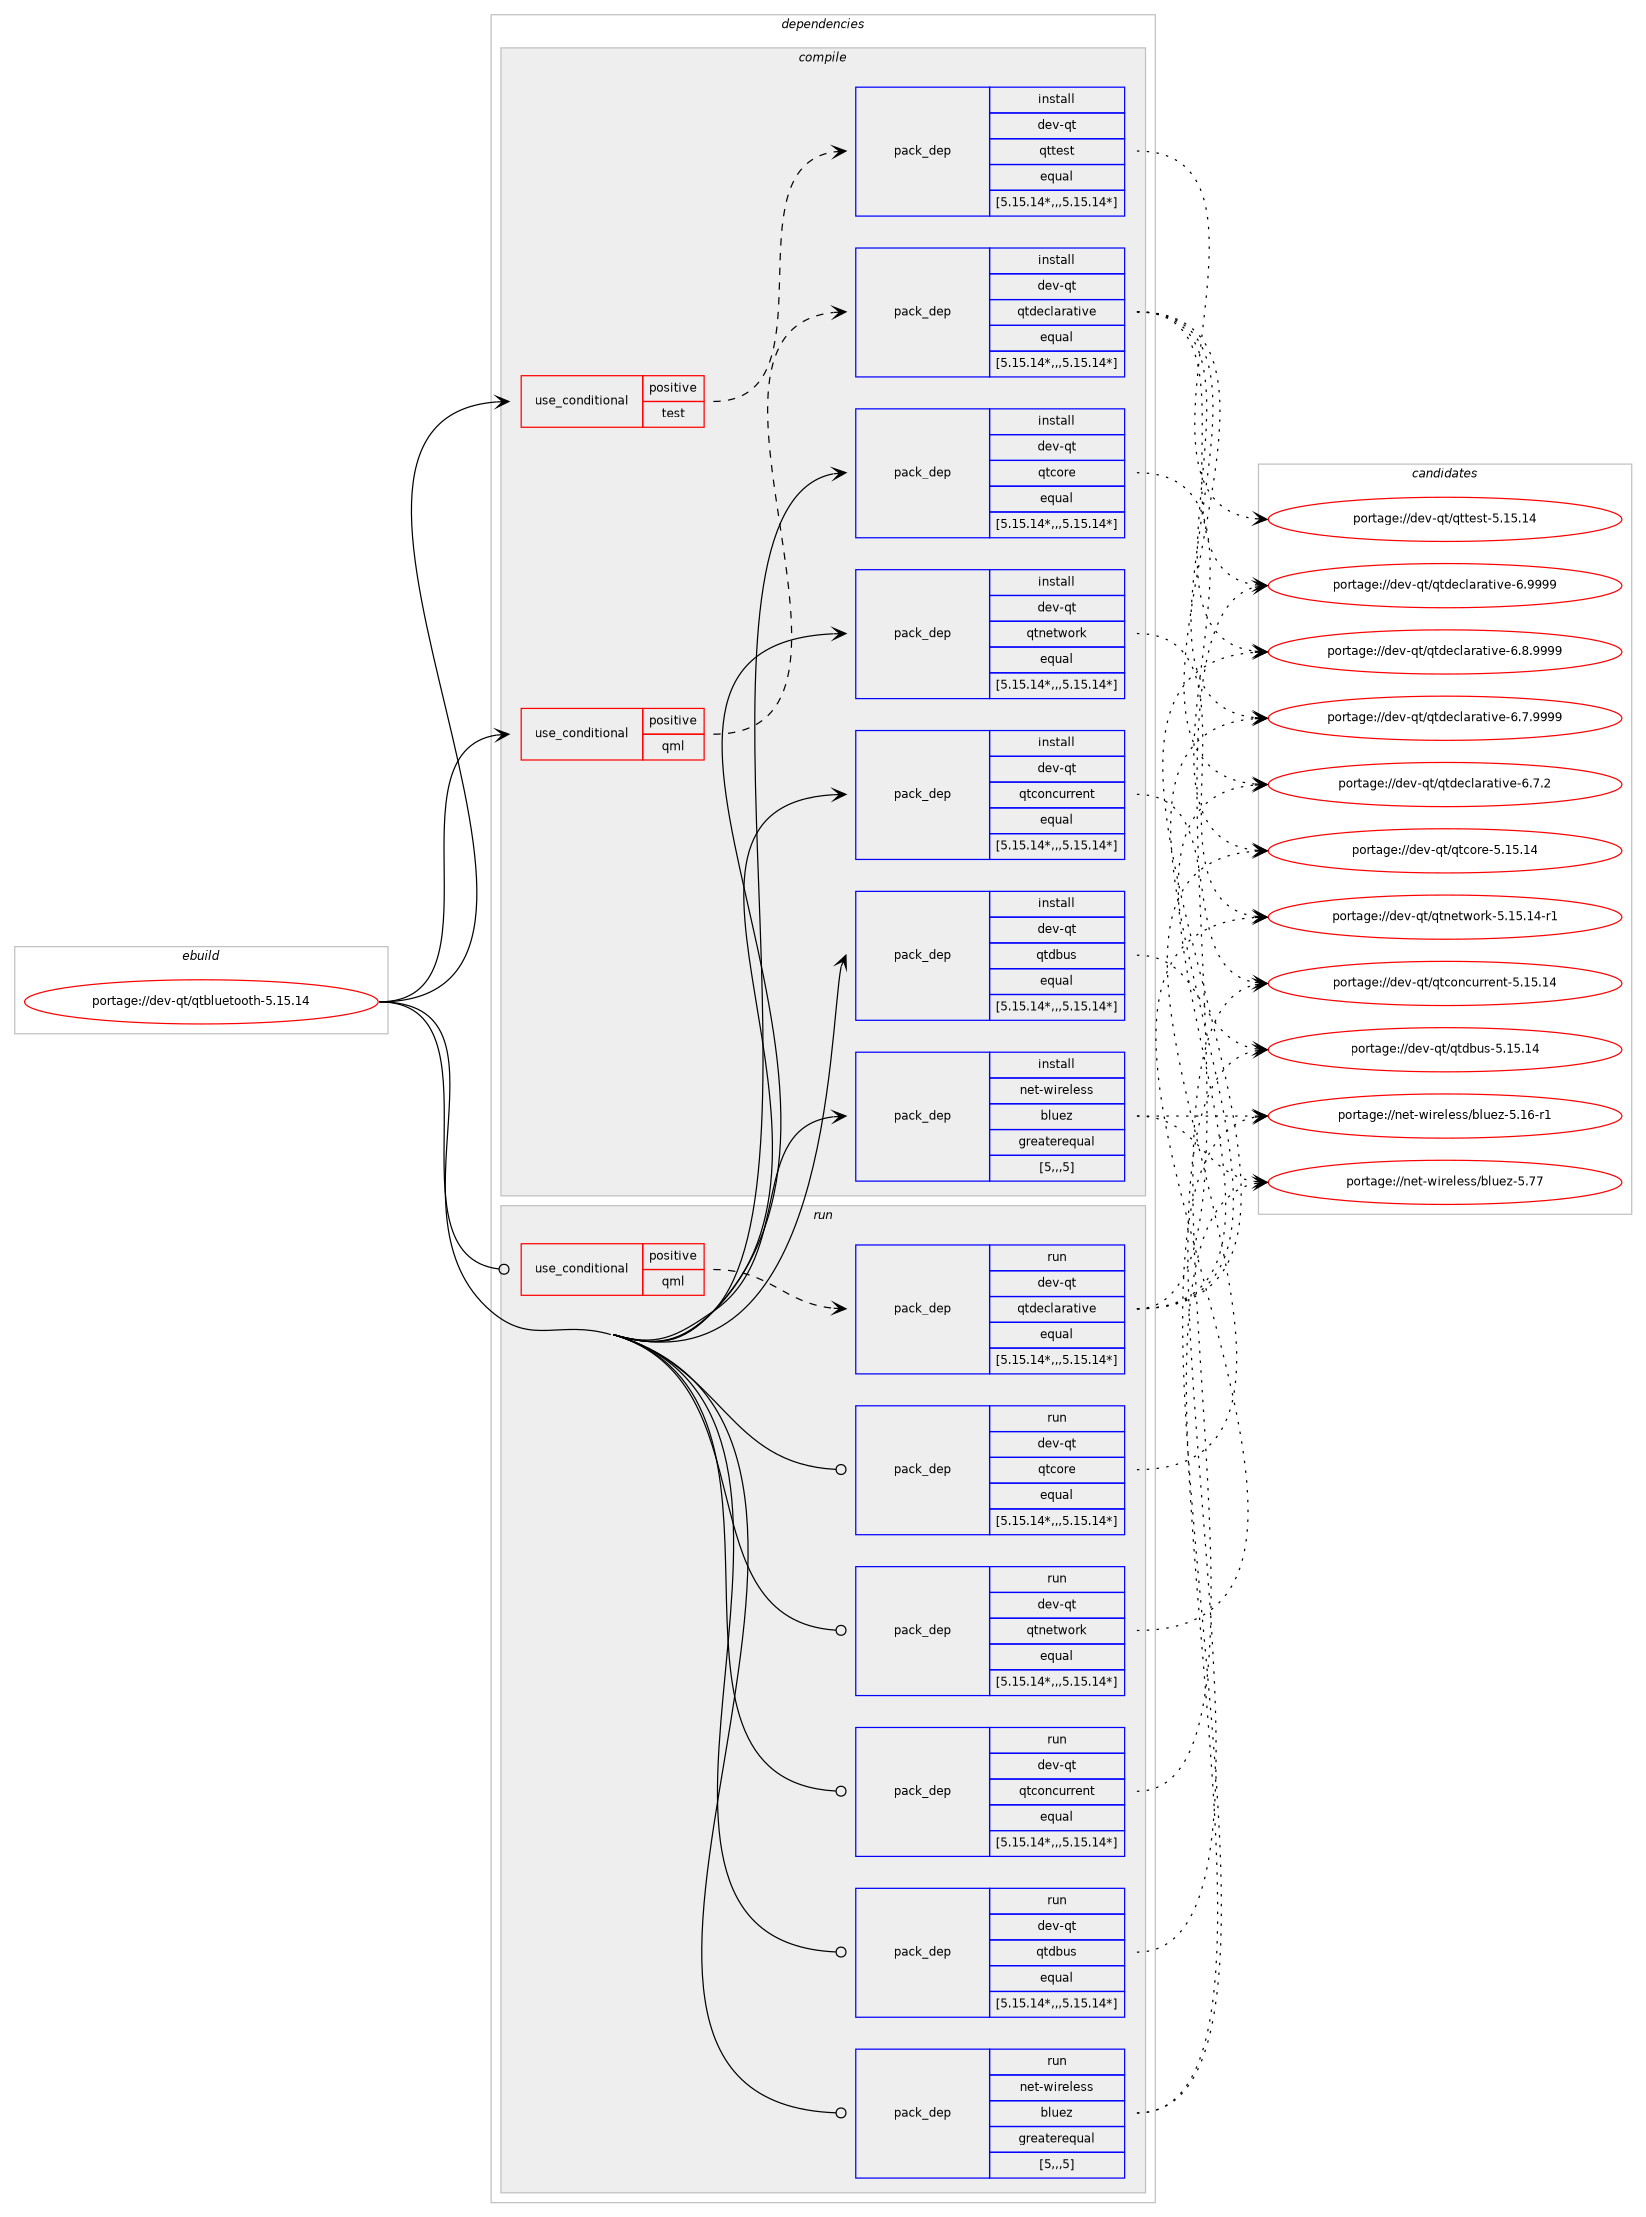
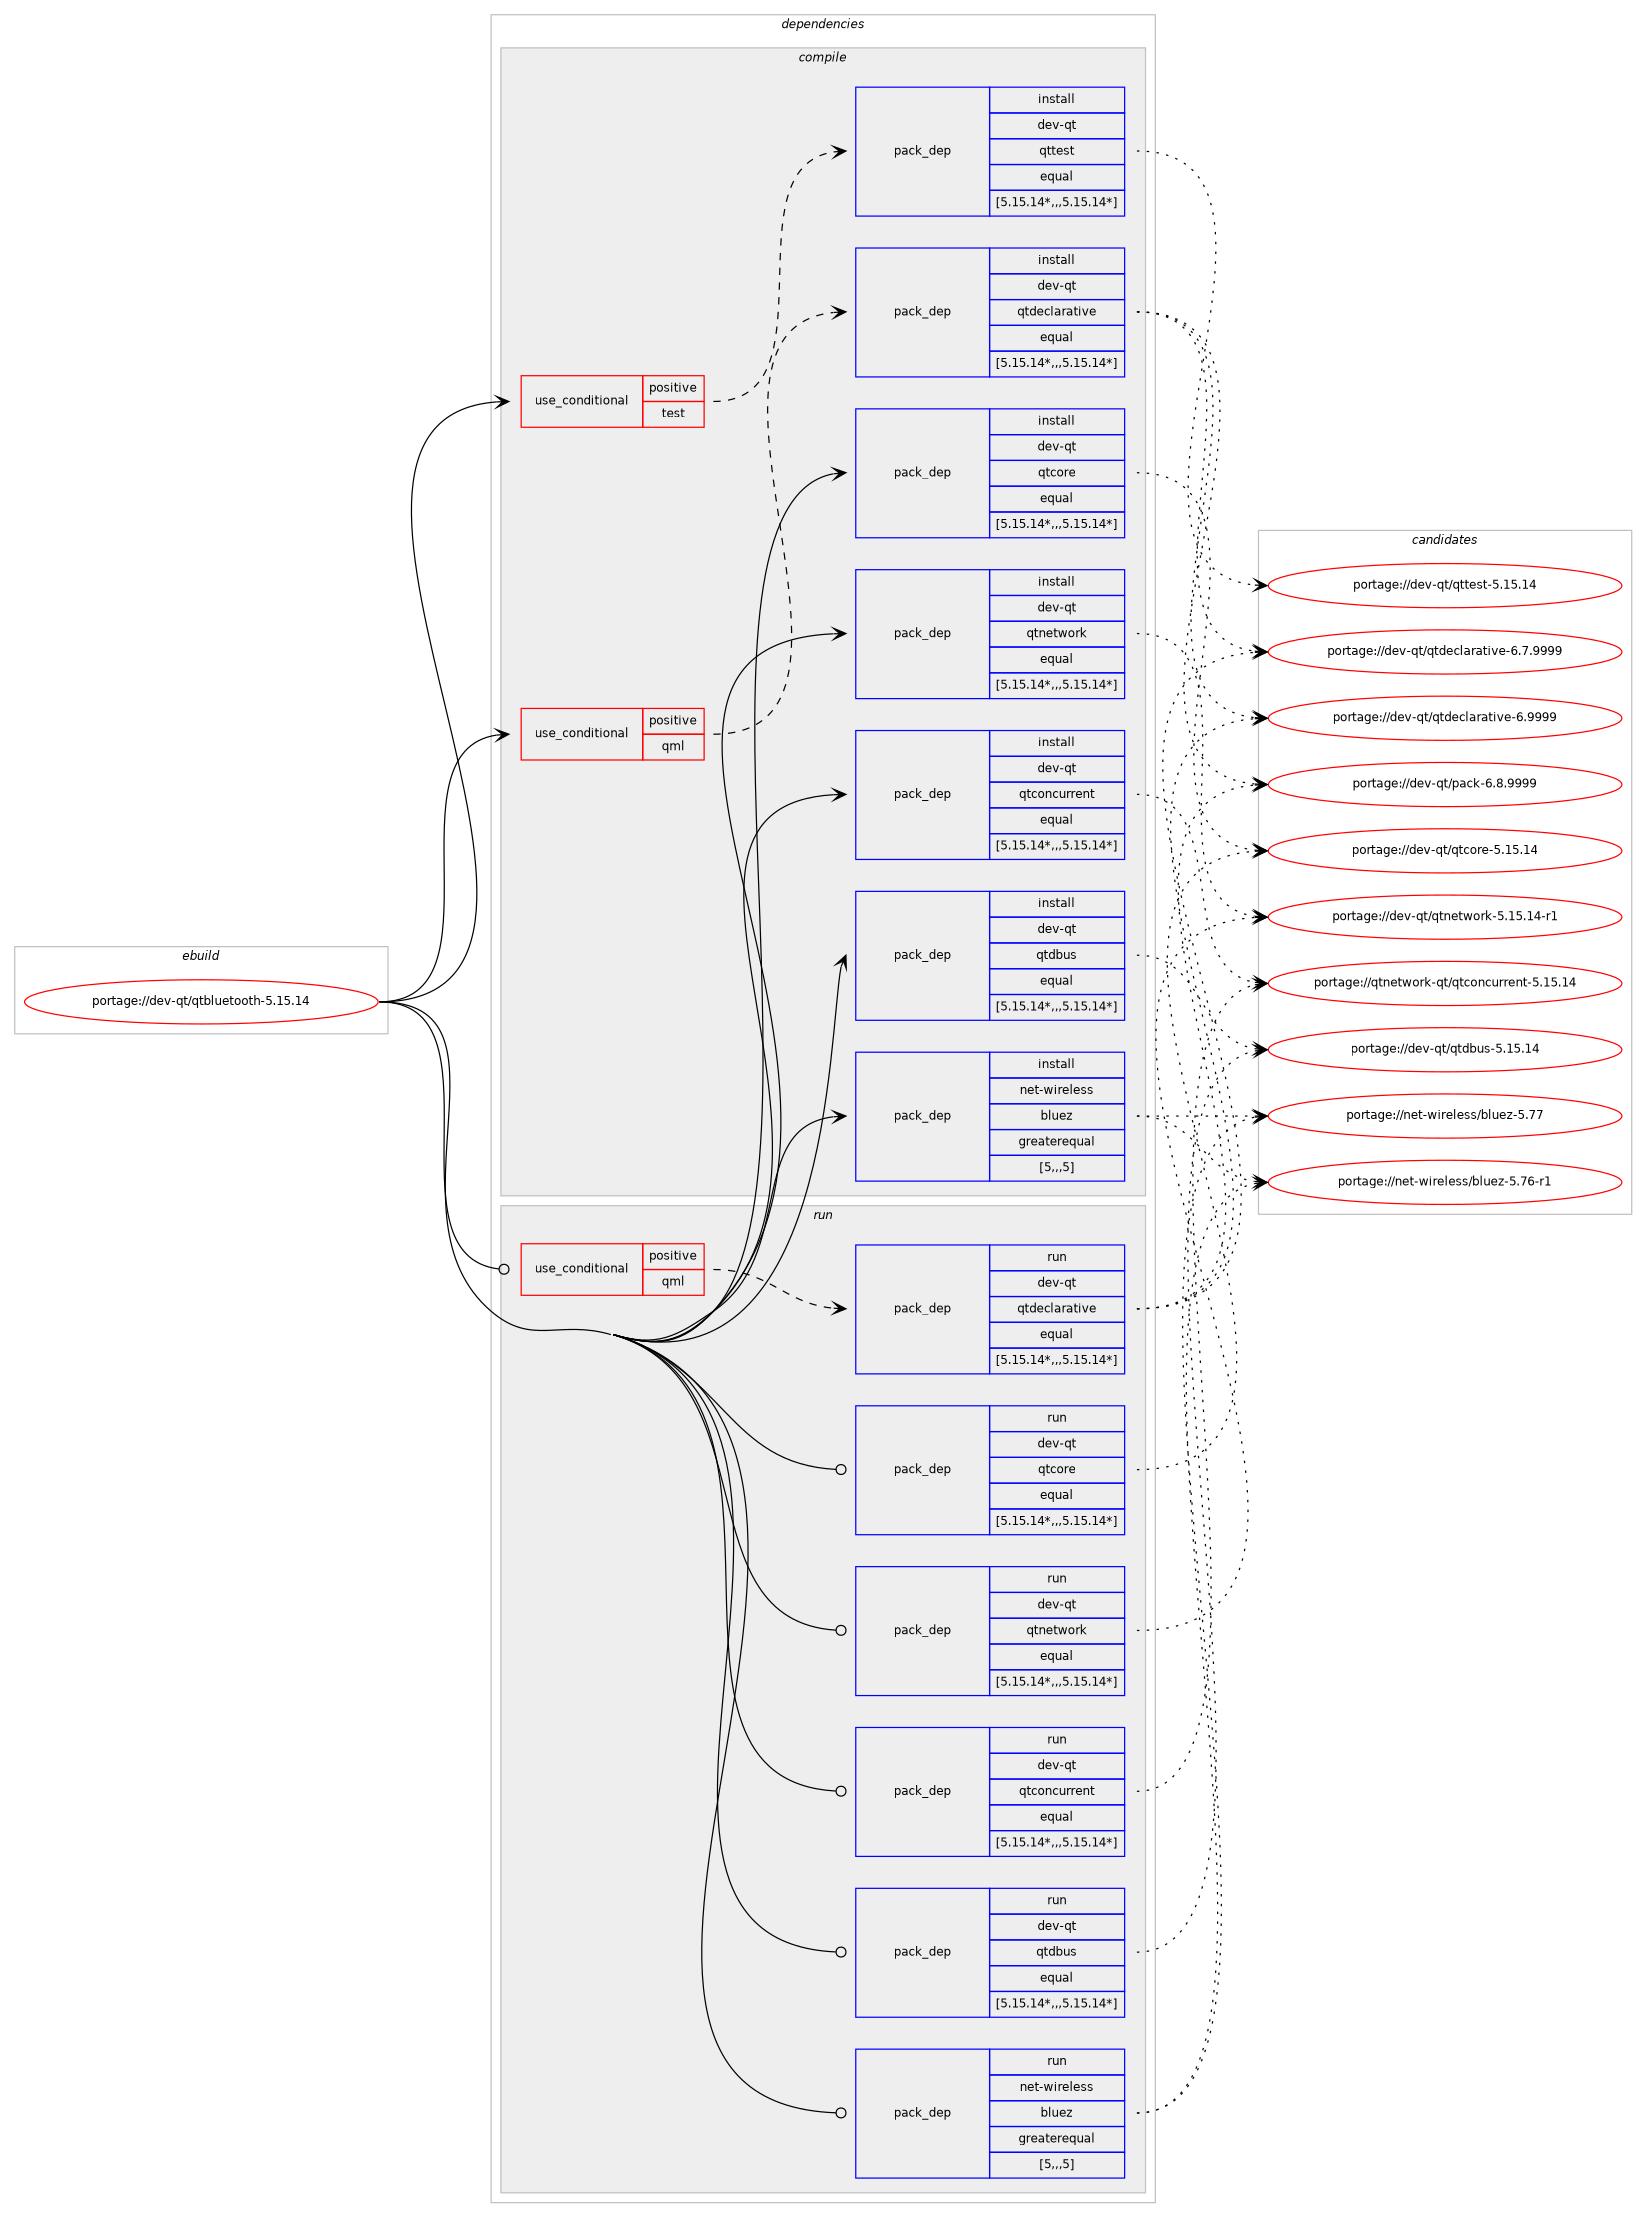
node "portage://dev-qt/qtdeclarative-6.8.9999": label "portage://dev-qt/qtdeclarative-6.8.9999" -> "portage://dev-qt/pack-6.8.9999"
node "portage://dev-qt/qtdeclarative-6.7.2": removed
node "portage://dev-qt/qtconcurrent-5.15.14": label "portage://dev-qt/qtconcurrent-5.15.14" -> "portage://qtnetwork-qt/qtconcurrent-5.15.14"
node "portage://net-wireless/bluez-5.16-r1": label "portage://net-wireless/bluez-5.16-r1" -> "portage://net-wireless/bluez-5.76-r1"
